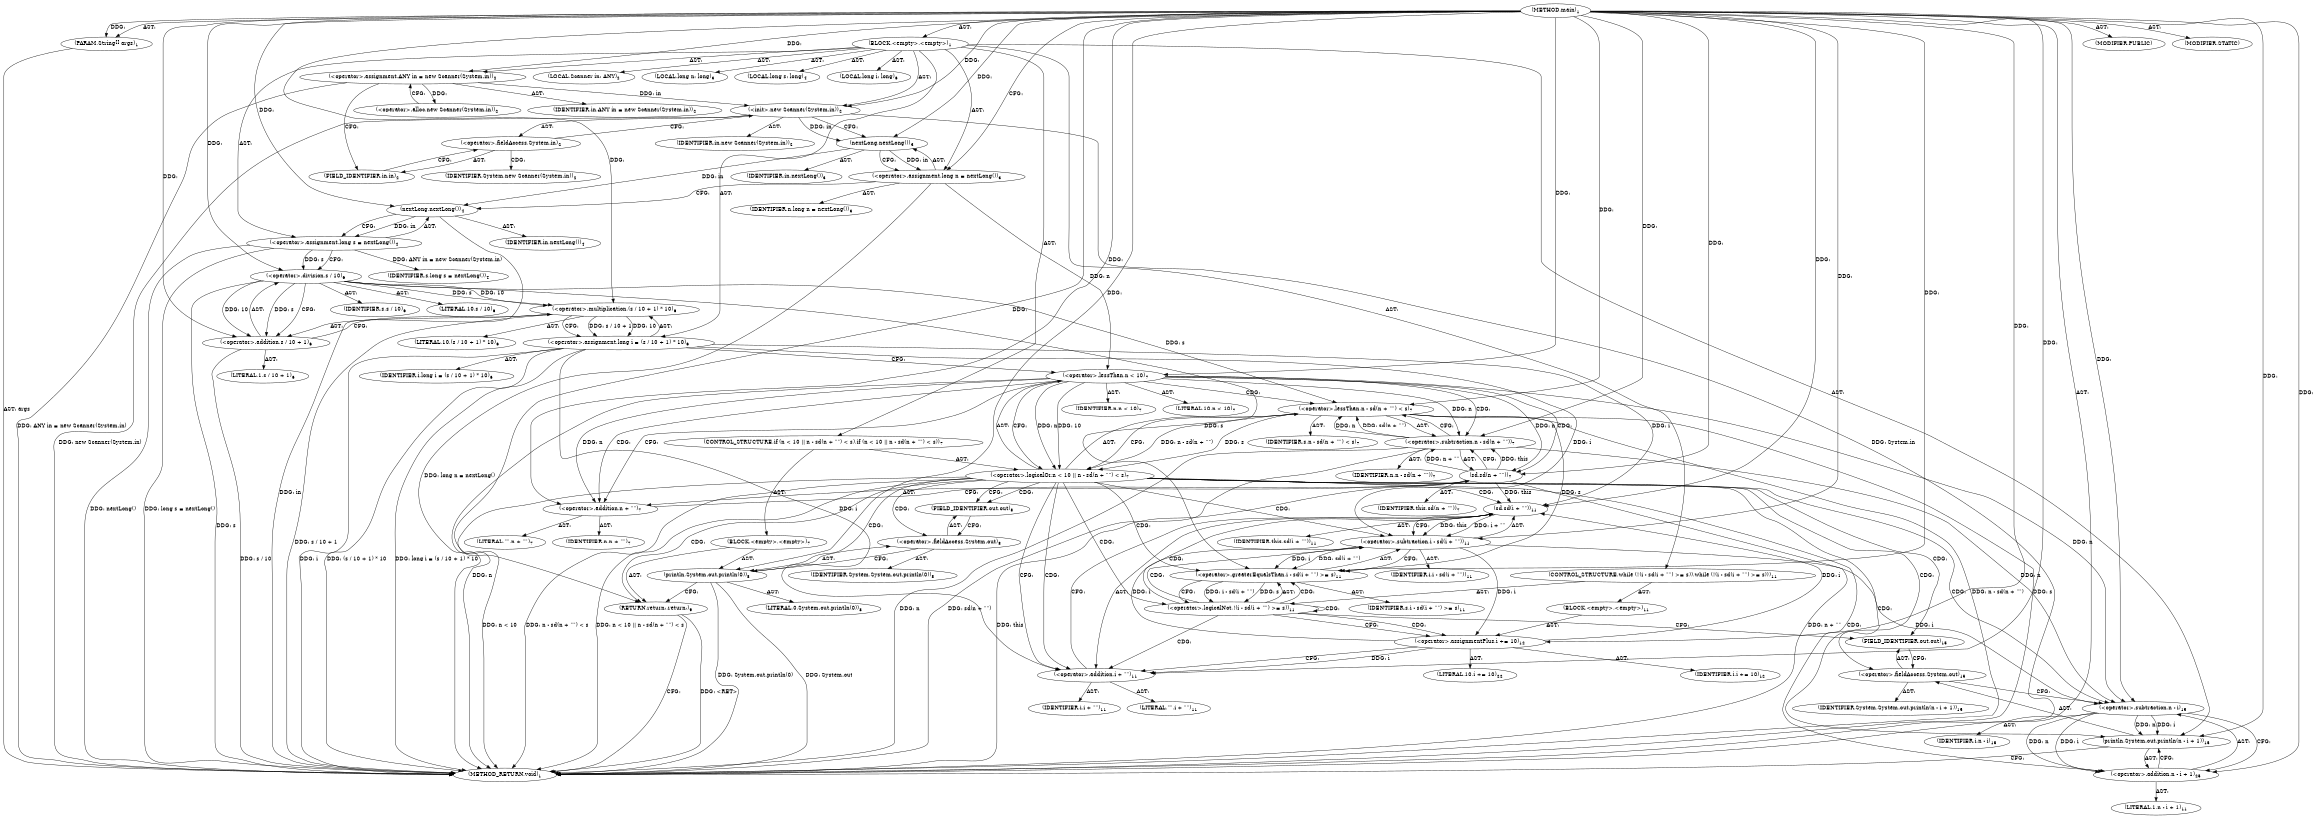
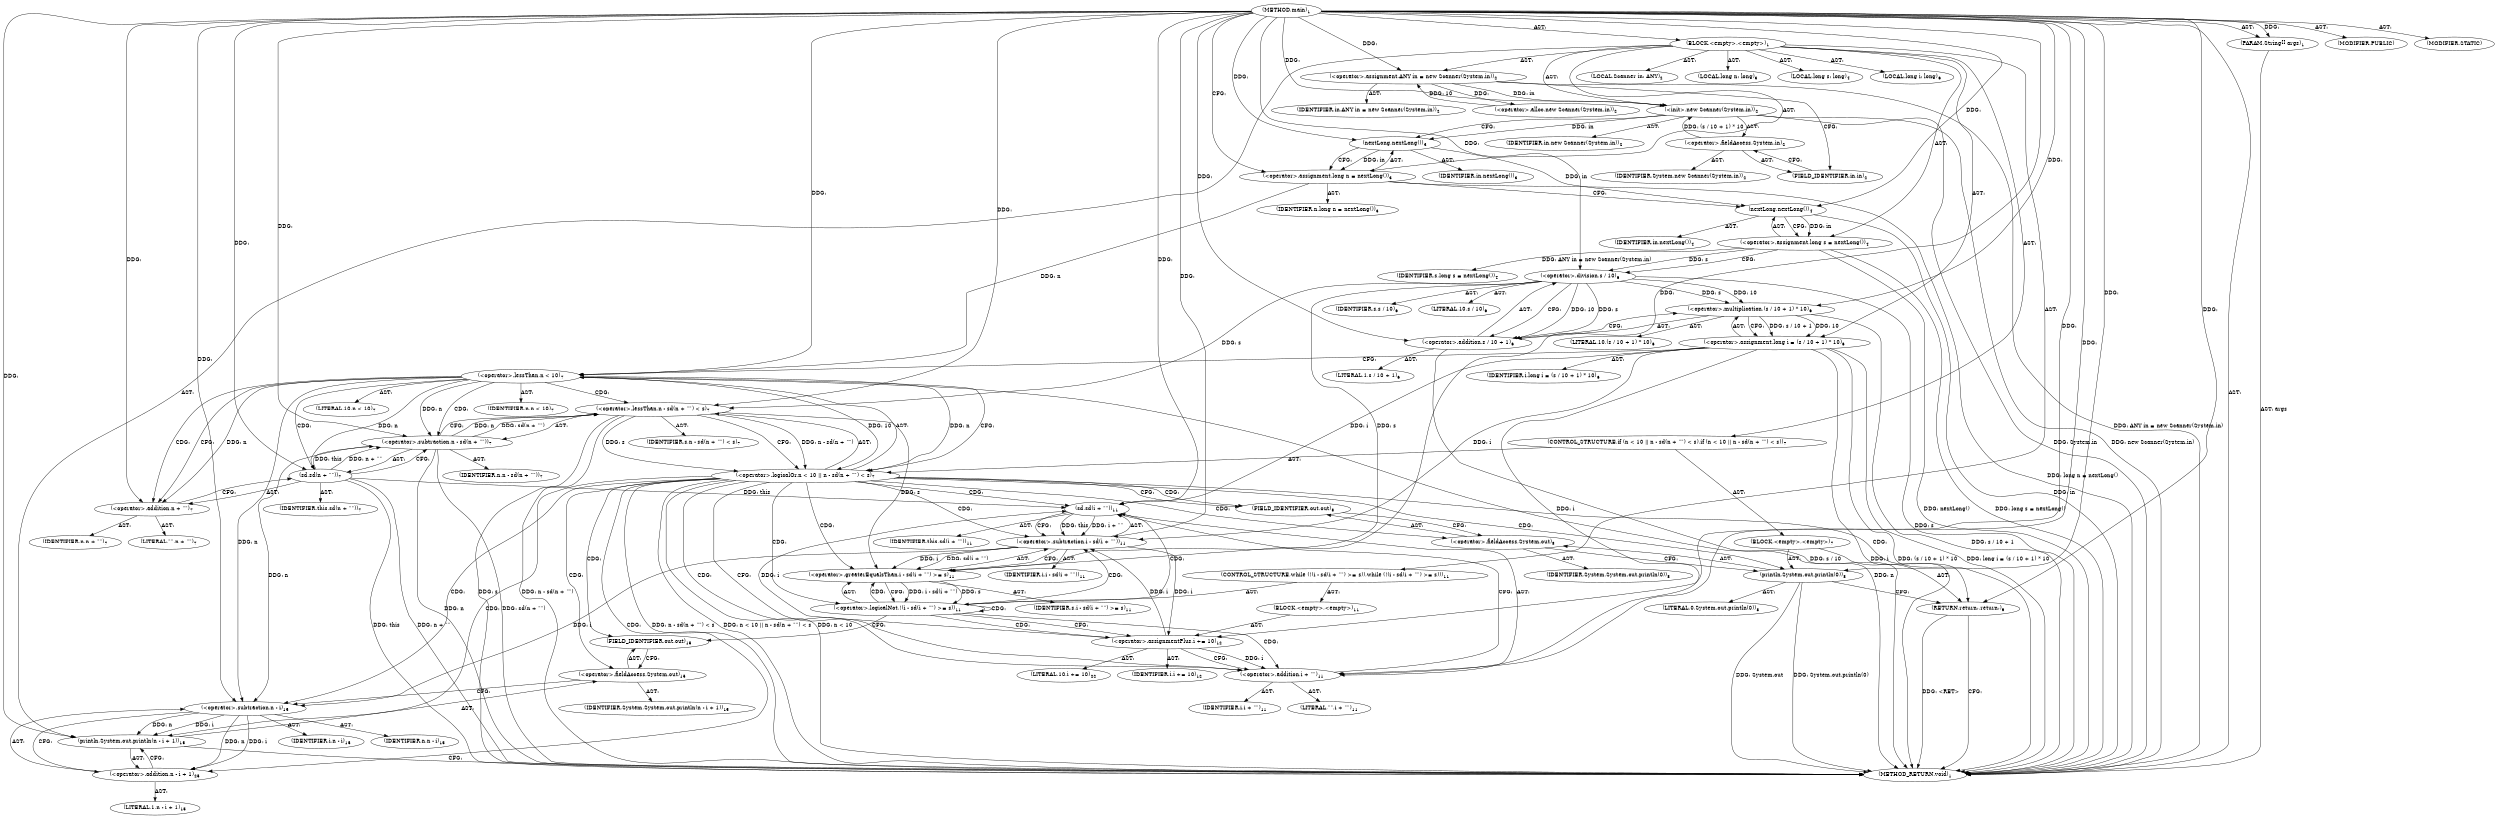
edge "(METHOD,main)" -> "(<operator>.addition,n - i + 1)": removed, label "DDG:"
edge "(<operator>.alloc,new Scanner(System.in))" -> "(<operator>.assignment,ANY in = new Scanner(System.in))": label "CFG: " -> "DDG: 10"
edge "(<operator>.fieldAccess,System.in)" -> "(<init>,new Scanner(System.in))": label "CFG: " -> "DDG: (s / 10 + 1) * 10"
edge "(<operator>.fieldAccess,System.in)" -> "(IDENTIFIER,System,new Scanner(System.in))": label "CDG: " -> "AST: "
node "(IDENTIFIER,n,n - i)": added
node "(LITERAL,1,n - i + 1)": text "11" -> "15"
